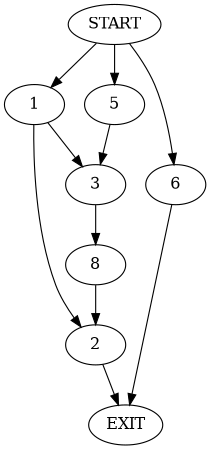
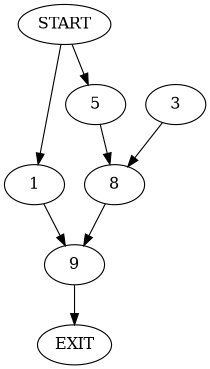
edge "5" -> "3": now "5" -> "8"
edge "1" -> "3": removed
node "6": removed
node "2": label "2" -> "9"
